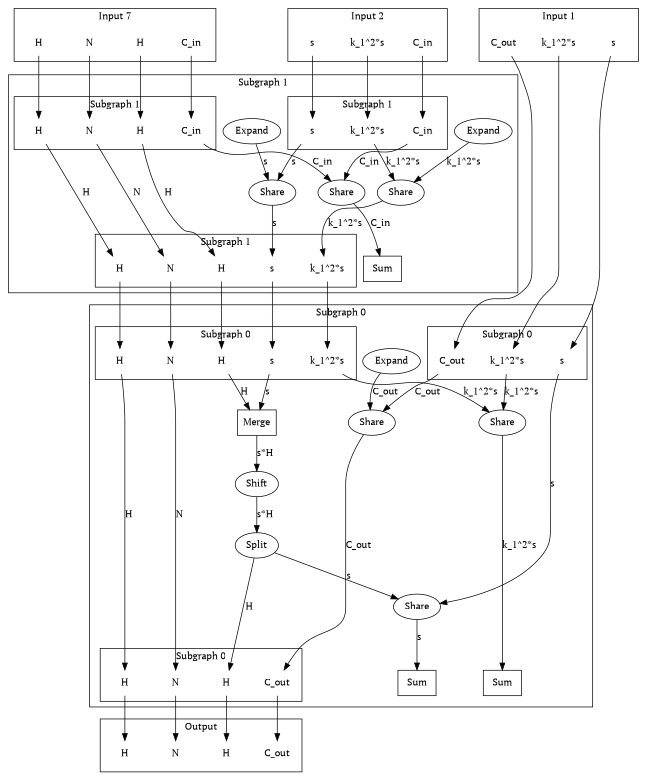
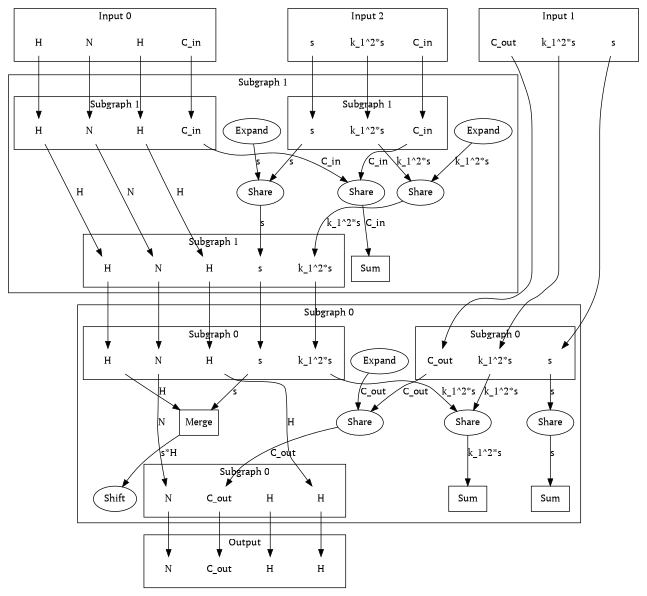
cluster "Input 7": label "Input 7" -> "Input 0"
node "Split": removed
